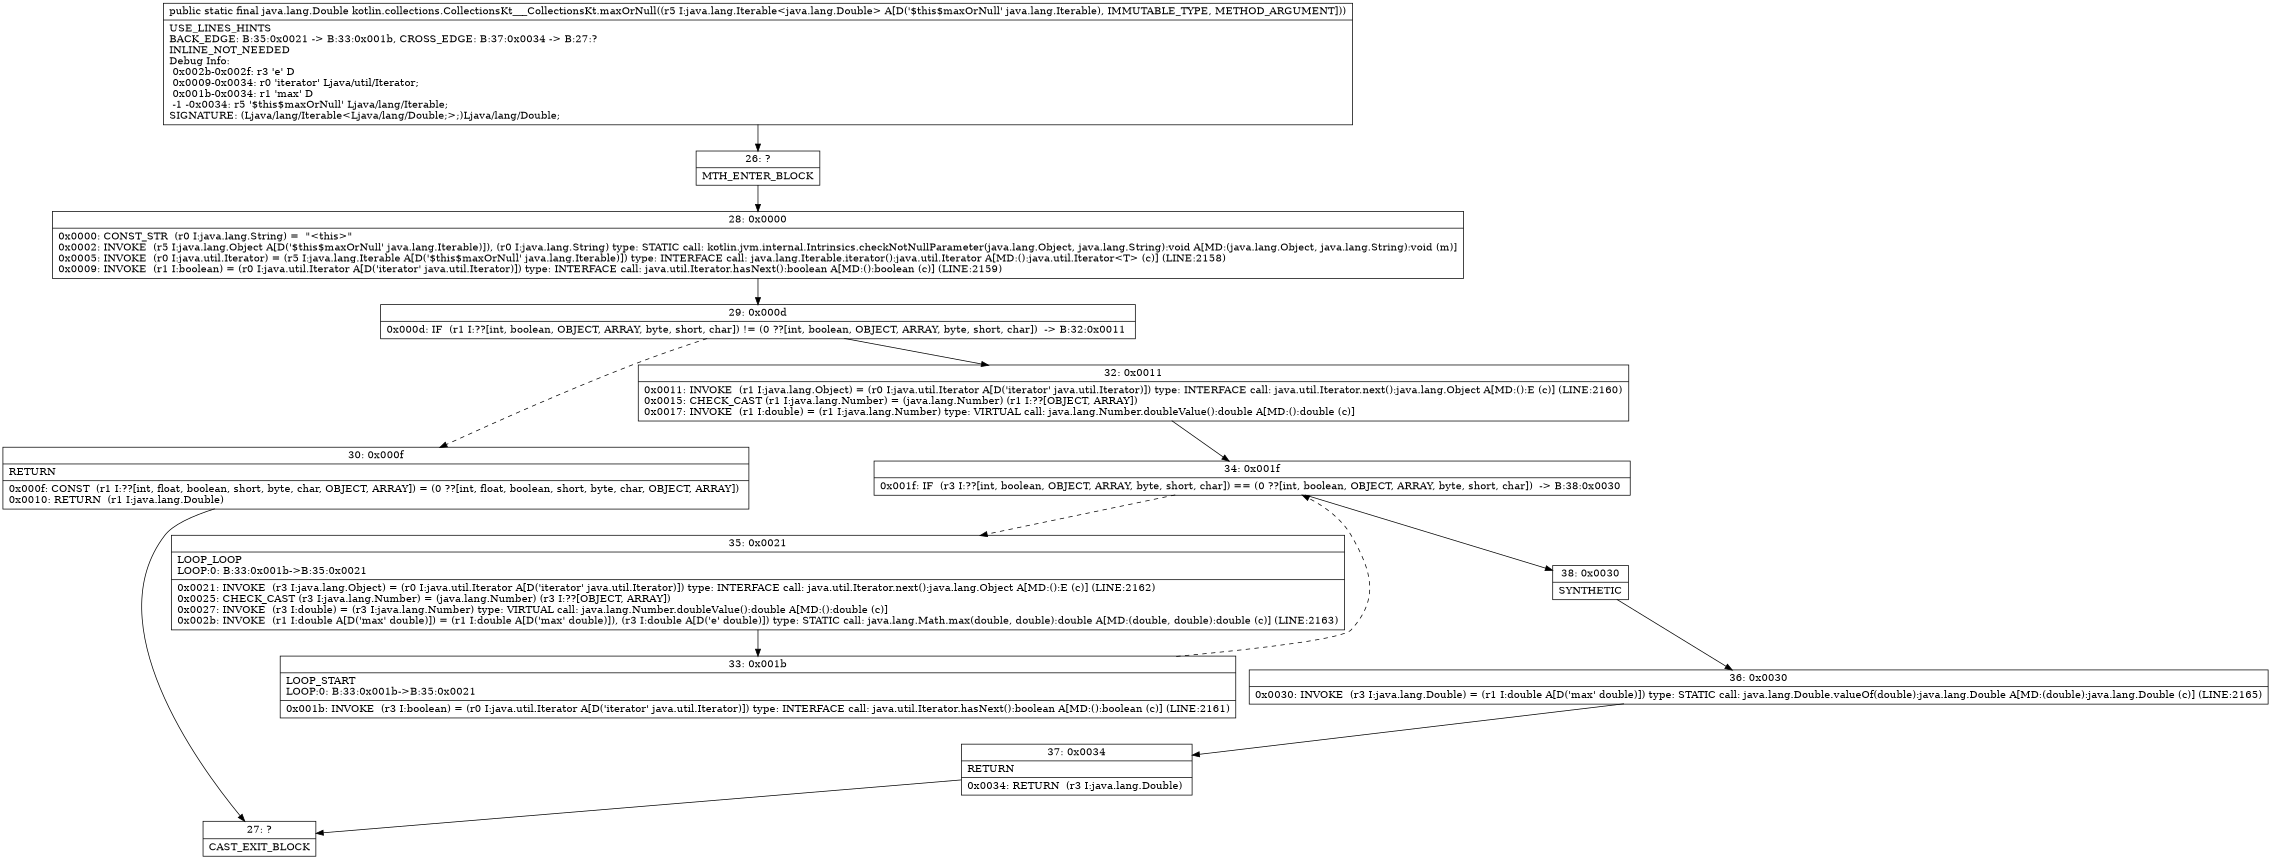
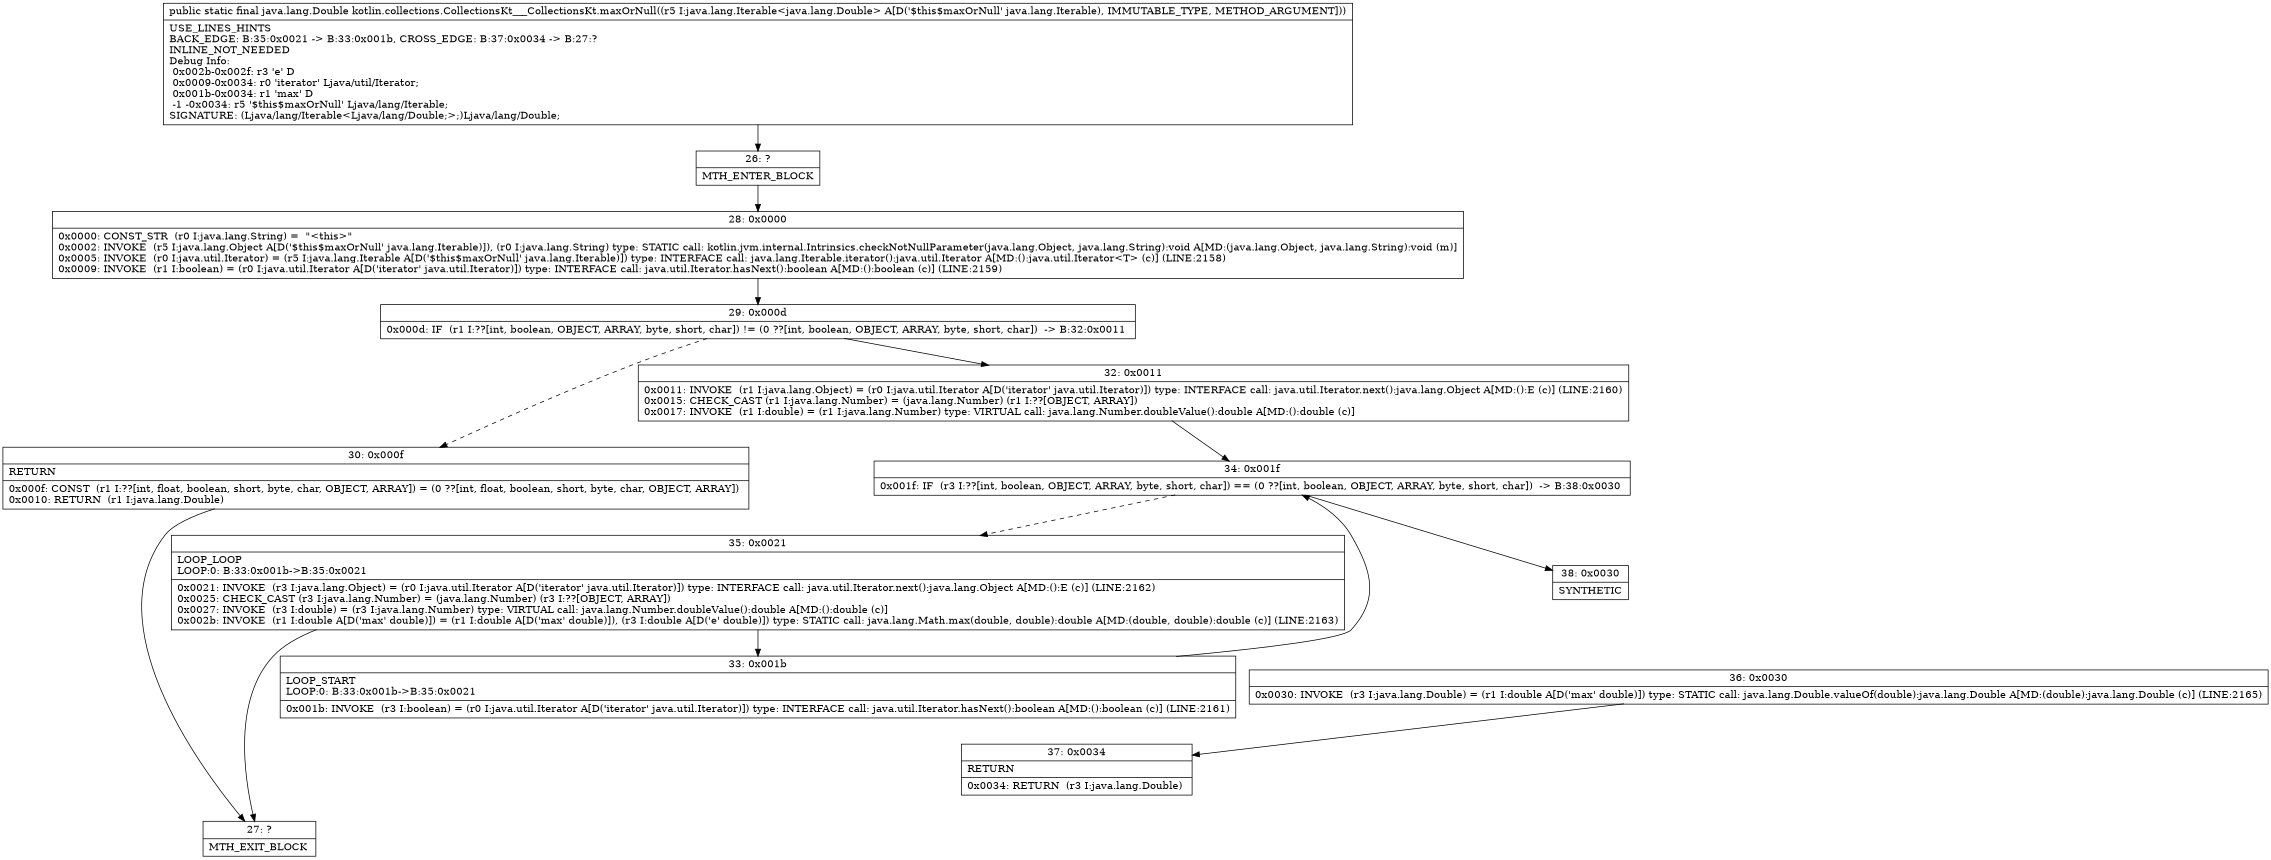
edge "38: 0x0030" -> "36: 0x0030": removed
edge "33: 0x001b" -> "34: 0x001f": style dashed -> solid
edge "37: 0x0034" -> "27: ?": now "35: 0x0021" -> "27: ?"
node "27: ?": text "CAST_EXIT_BLOCK" -> "MTH_EXIT_BLOCK"
